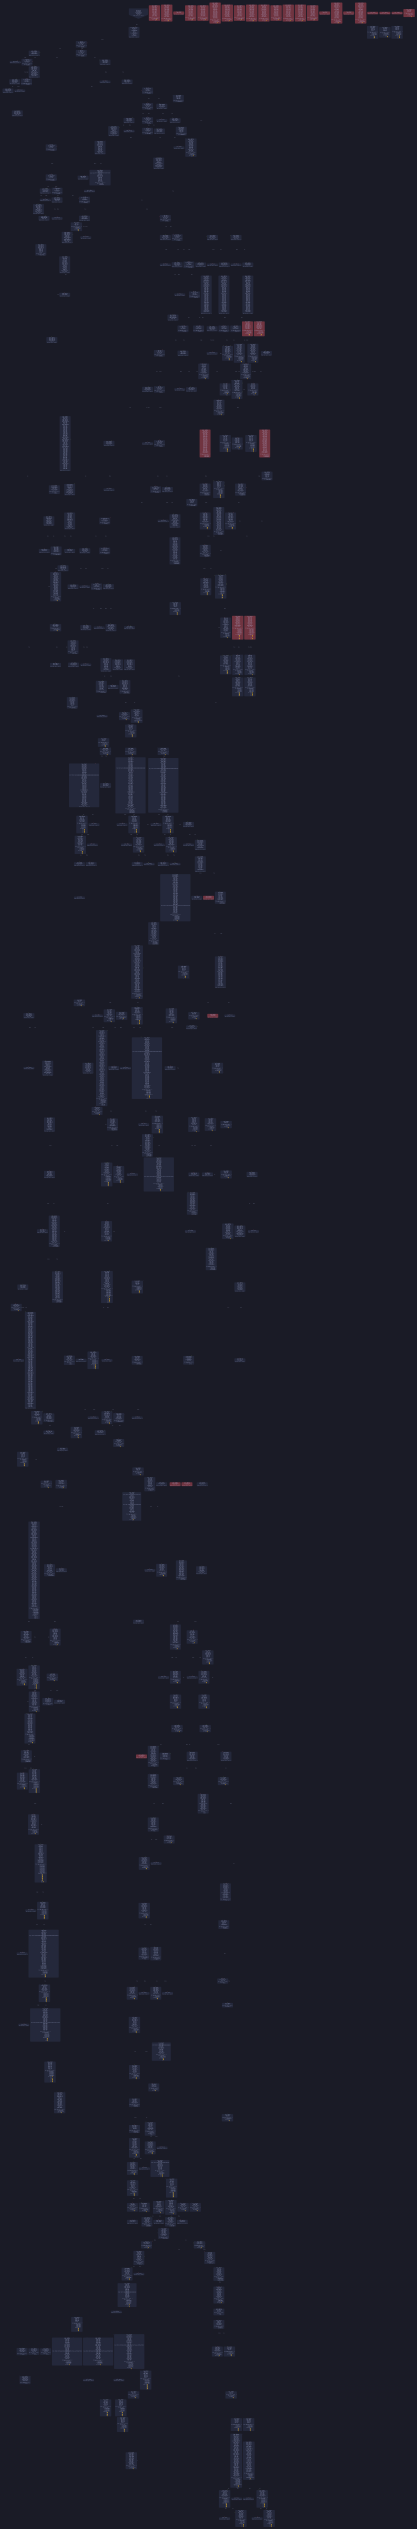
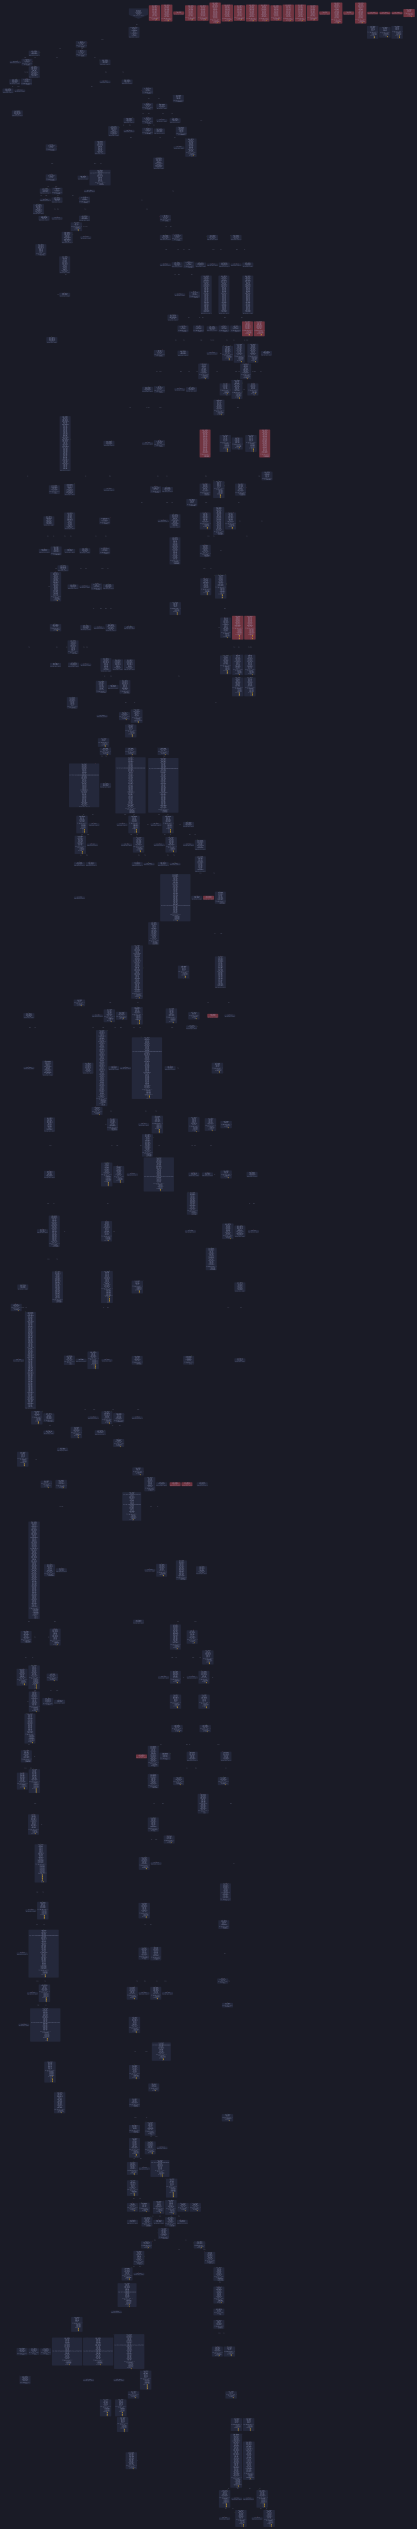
node "[0f39] INVALID Stack size req: 0, sizeΔ: 0": added
